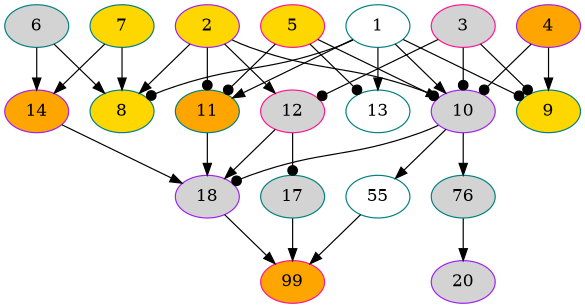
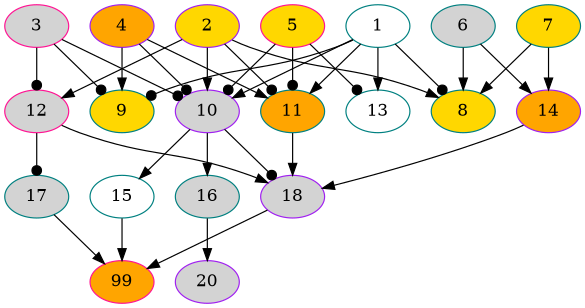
edge "4" -> "11": added
node "55": label "55" -> "15"
node "76": label "76" -> "16"
